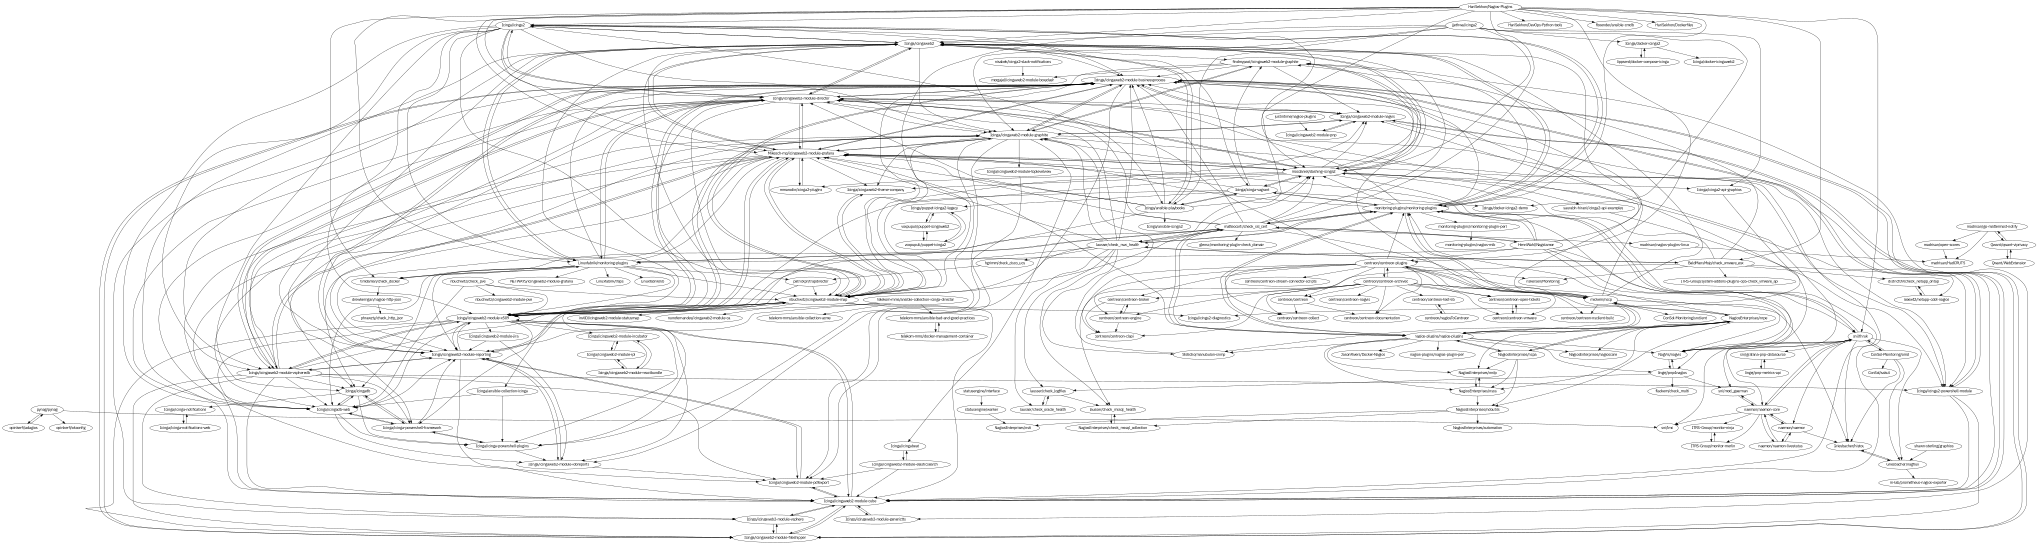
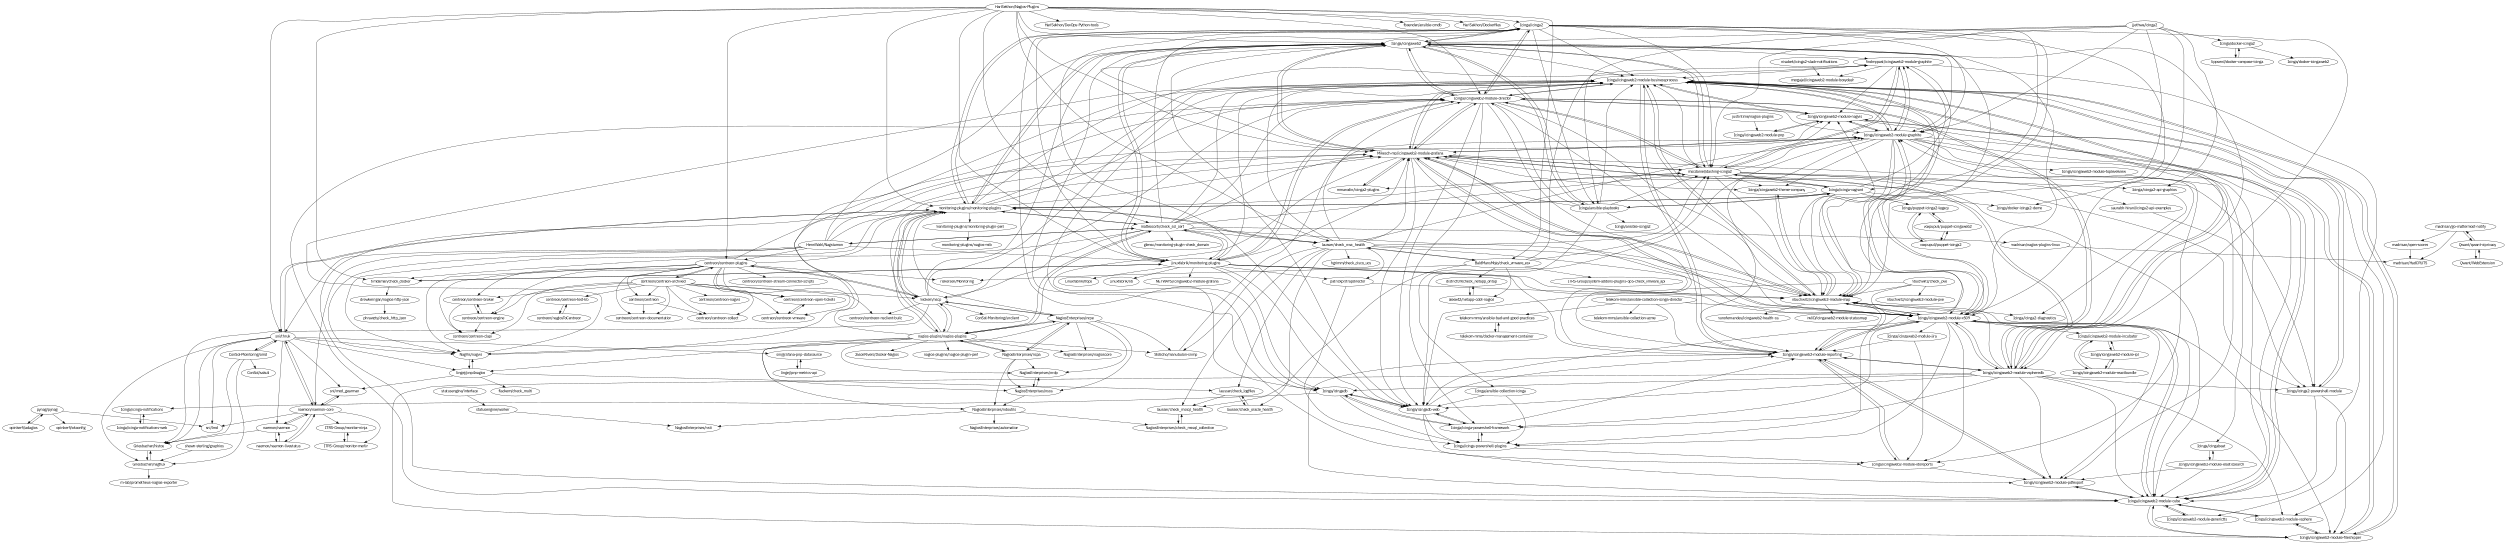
edge "hgrimm/check_cisco_ucs" -> "patrickpr/trapdirector": now "lausser/check_nwc_health" -> "patrickpr/trapdirector"
node "nunofernandes/icingaweb2-module-ca": label "nunofernandes/icingaweb2-module-ca" -> "nunofernandes/icingaweb2-health-ca"
